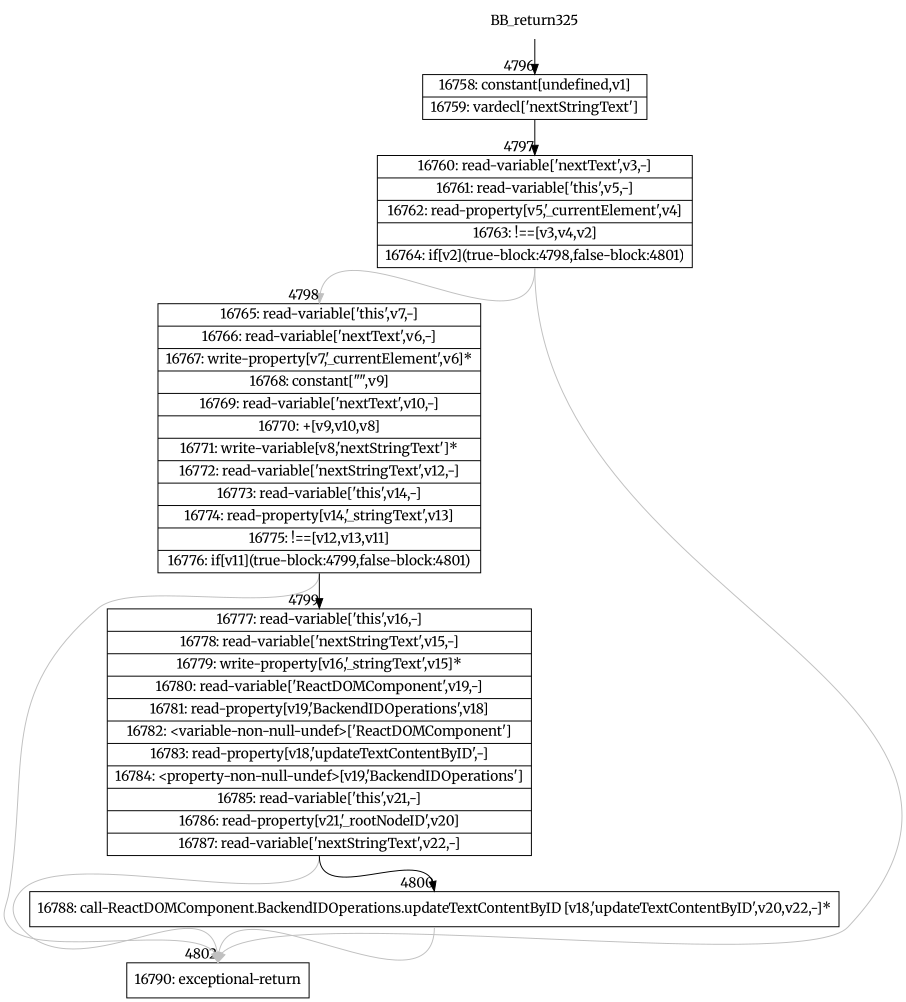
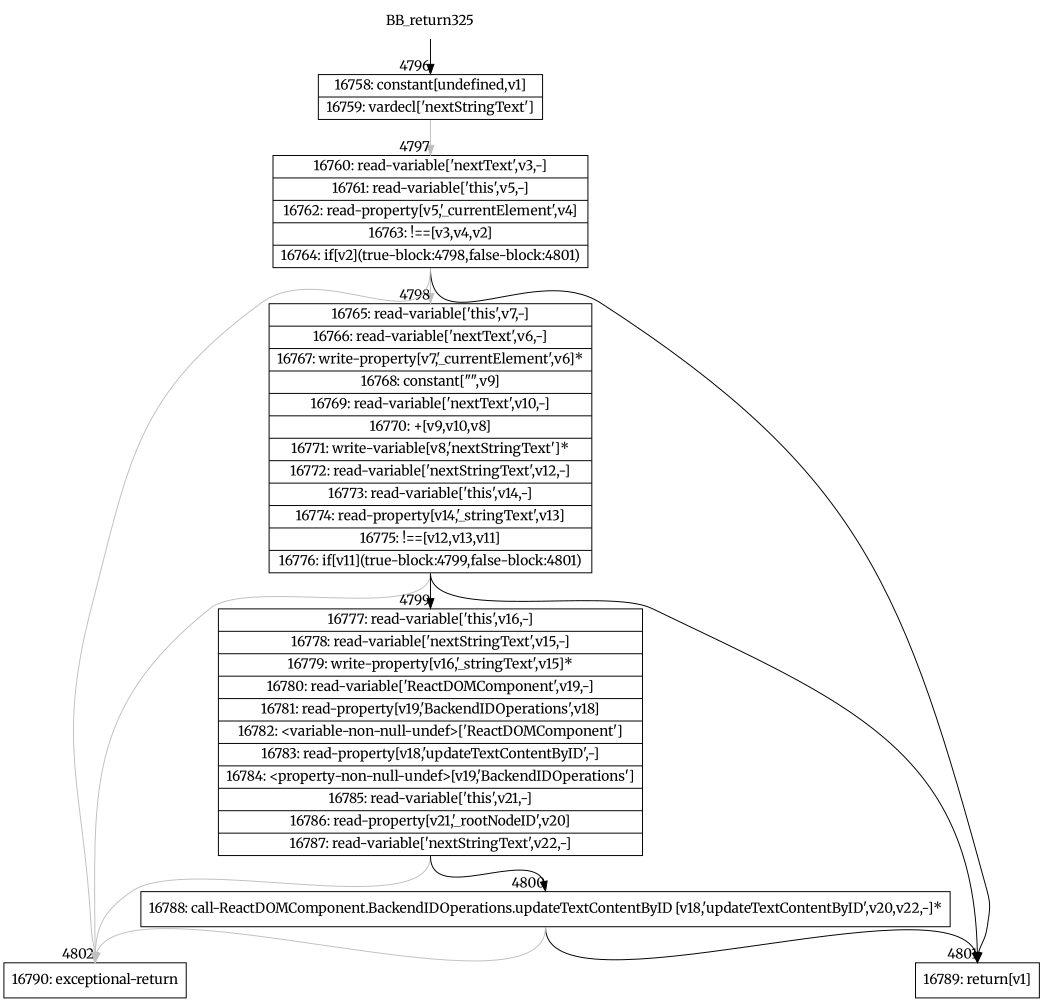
edge "16758: constant[undefined,v1]" -> "16760: read-variable['nextText',v3,-]": color black -> gray
node "16789: return[v1]": added
